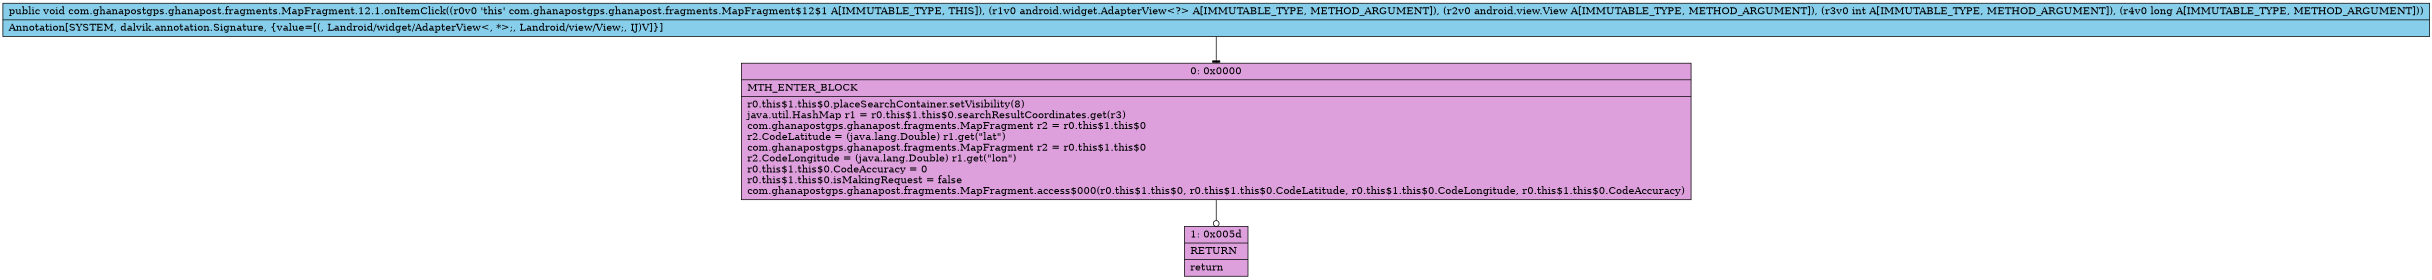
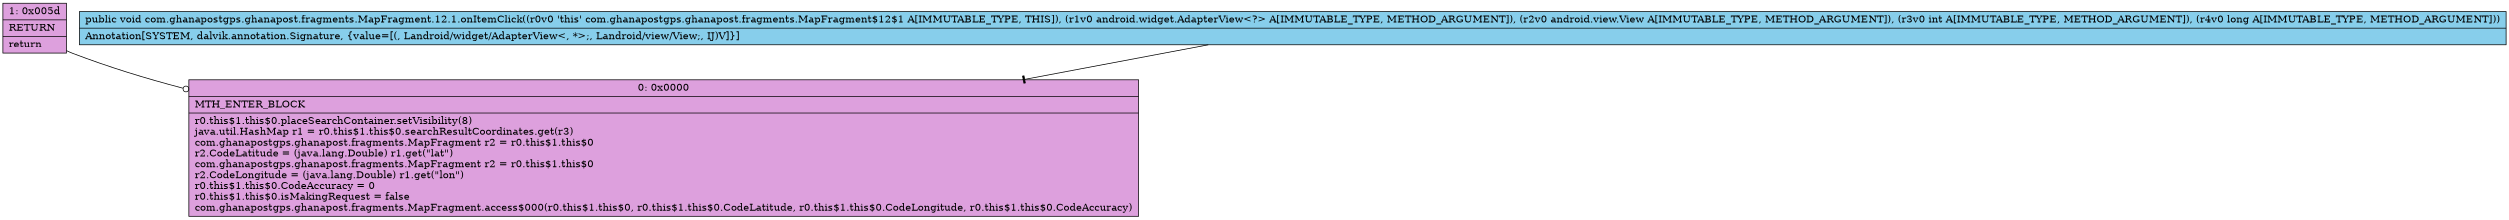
edge "0: 0x0000" -> "1: 0x005d": reversed
